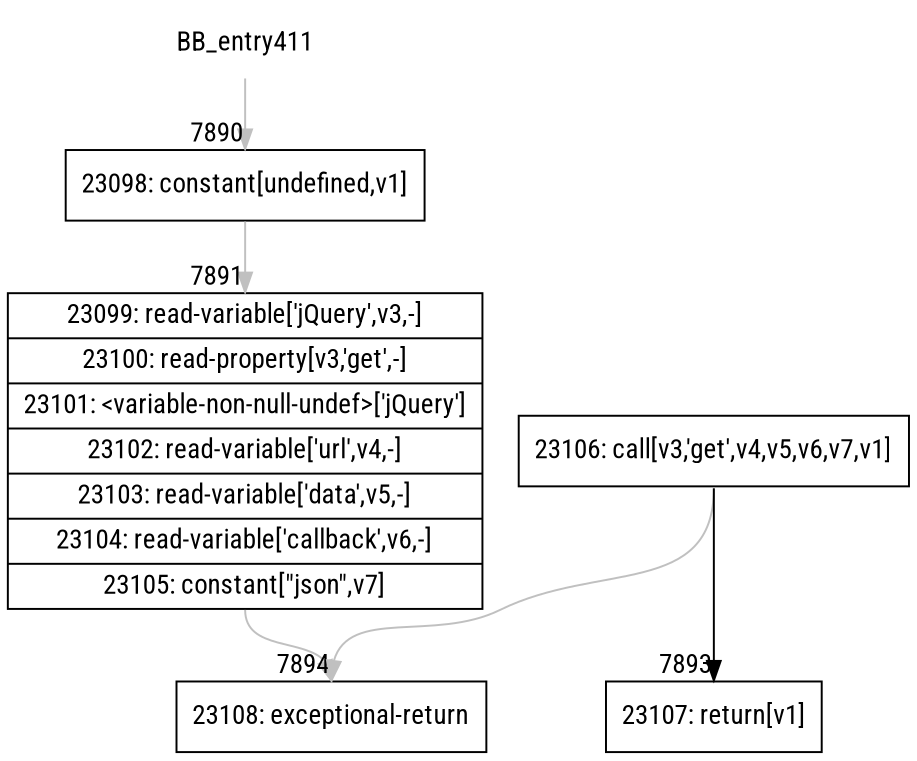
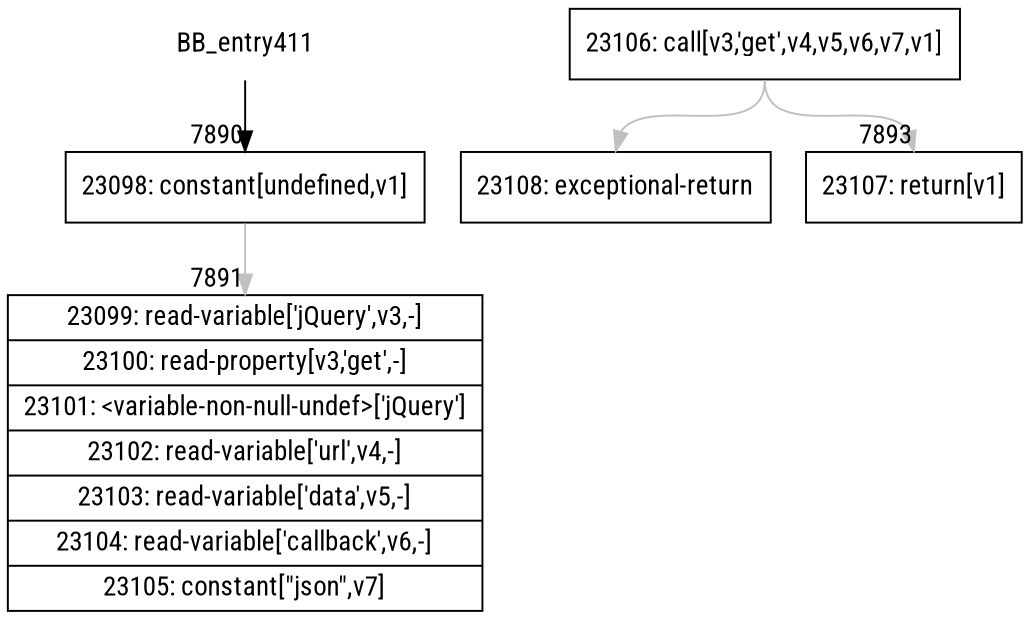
edge "BB_entry411" -> "23098: constant[undefined,v1]": color gray -> black
edge "23106: call[v3,'get',v4,v5,v6,v7,v1]" -> "23107: return[v1]": color black -> gray
edge "23099: read-variable['jQuery',v3,-]" -> "23108: exceptional-return": removed
